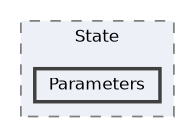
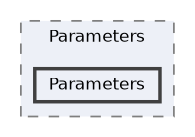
cluster "State": label "State" -> "Parameters"
